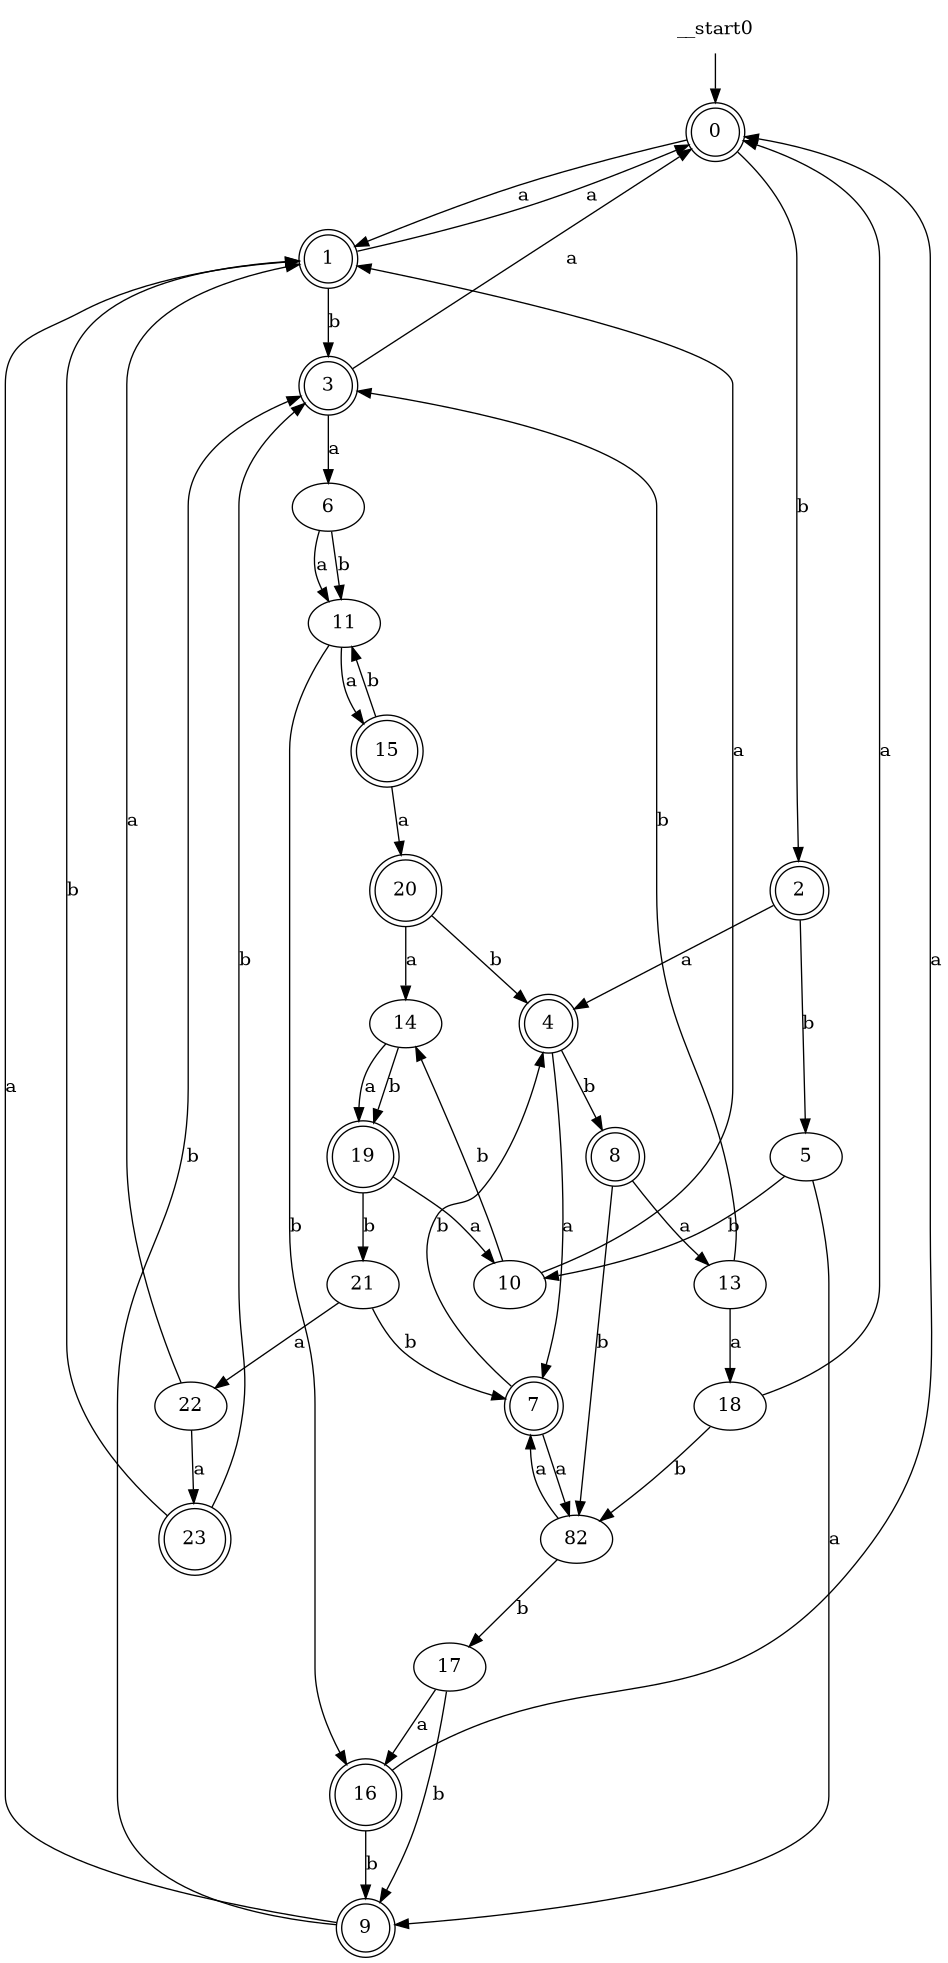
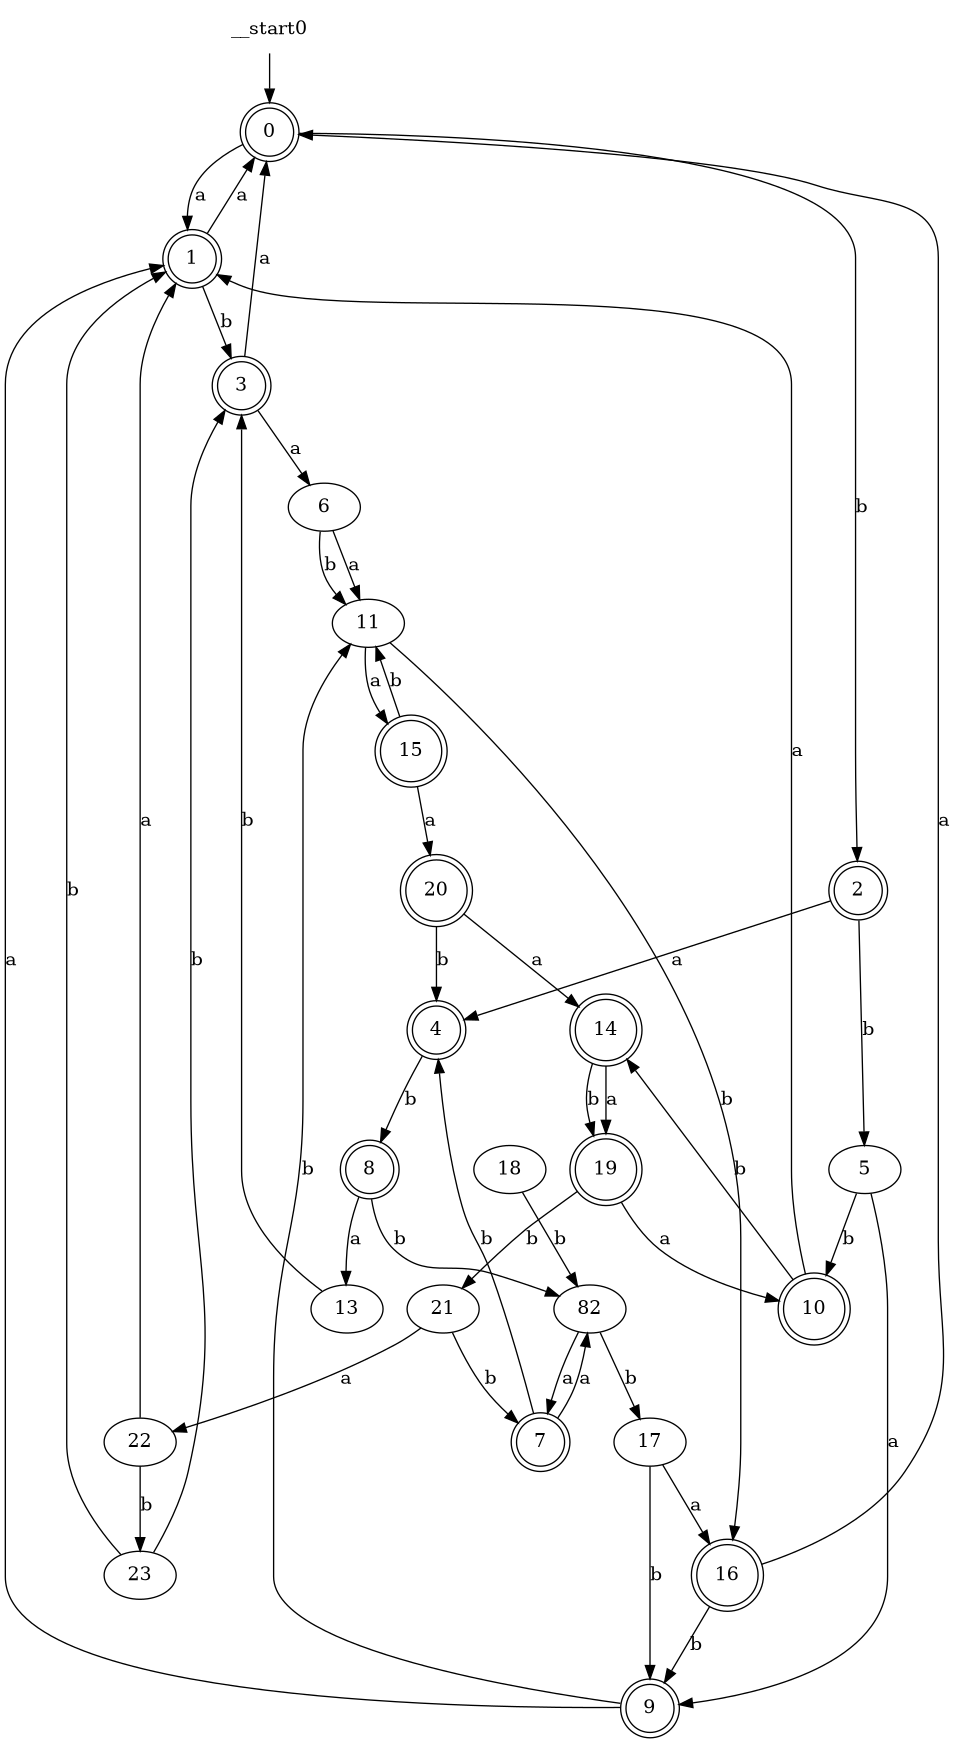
edge "18" -> "0": removed, label "a"
node "14": shape ellipse -> doublecircle
edge "4" -> "7": removed, label "a"
edge "9" -> "3": now "9" -> "11"
node "10": shape ellipse -> doublecircle
edge "13" -> "18": removed, label "a"
edge "22" -> "23": label "a" -> "b"
node "23": shape doublecircle -> ellipse
